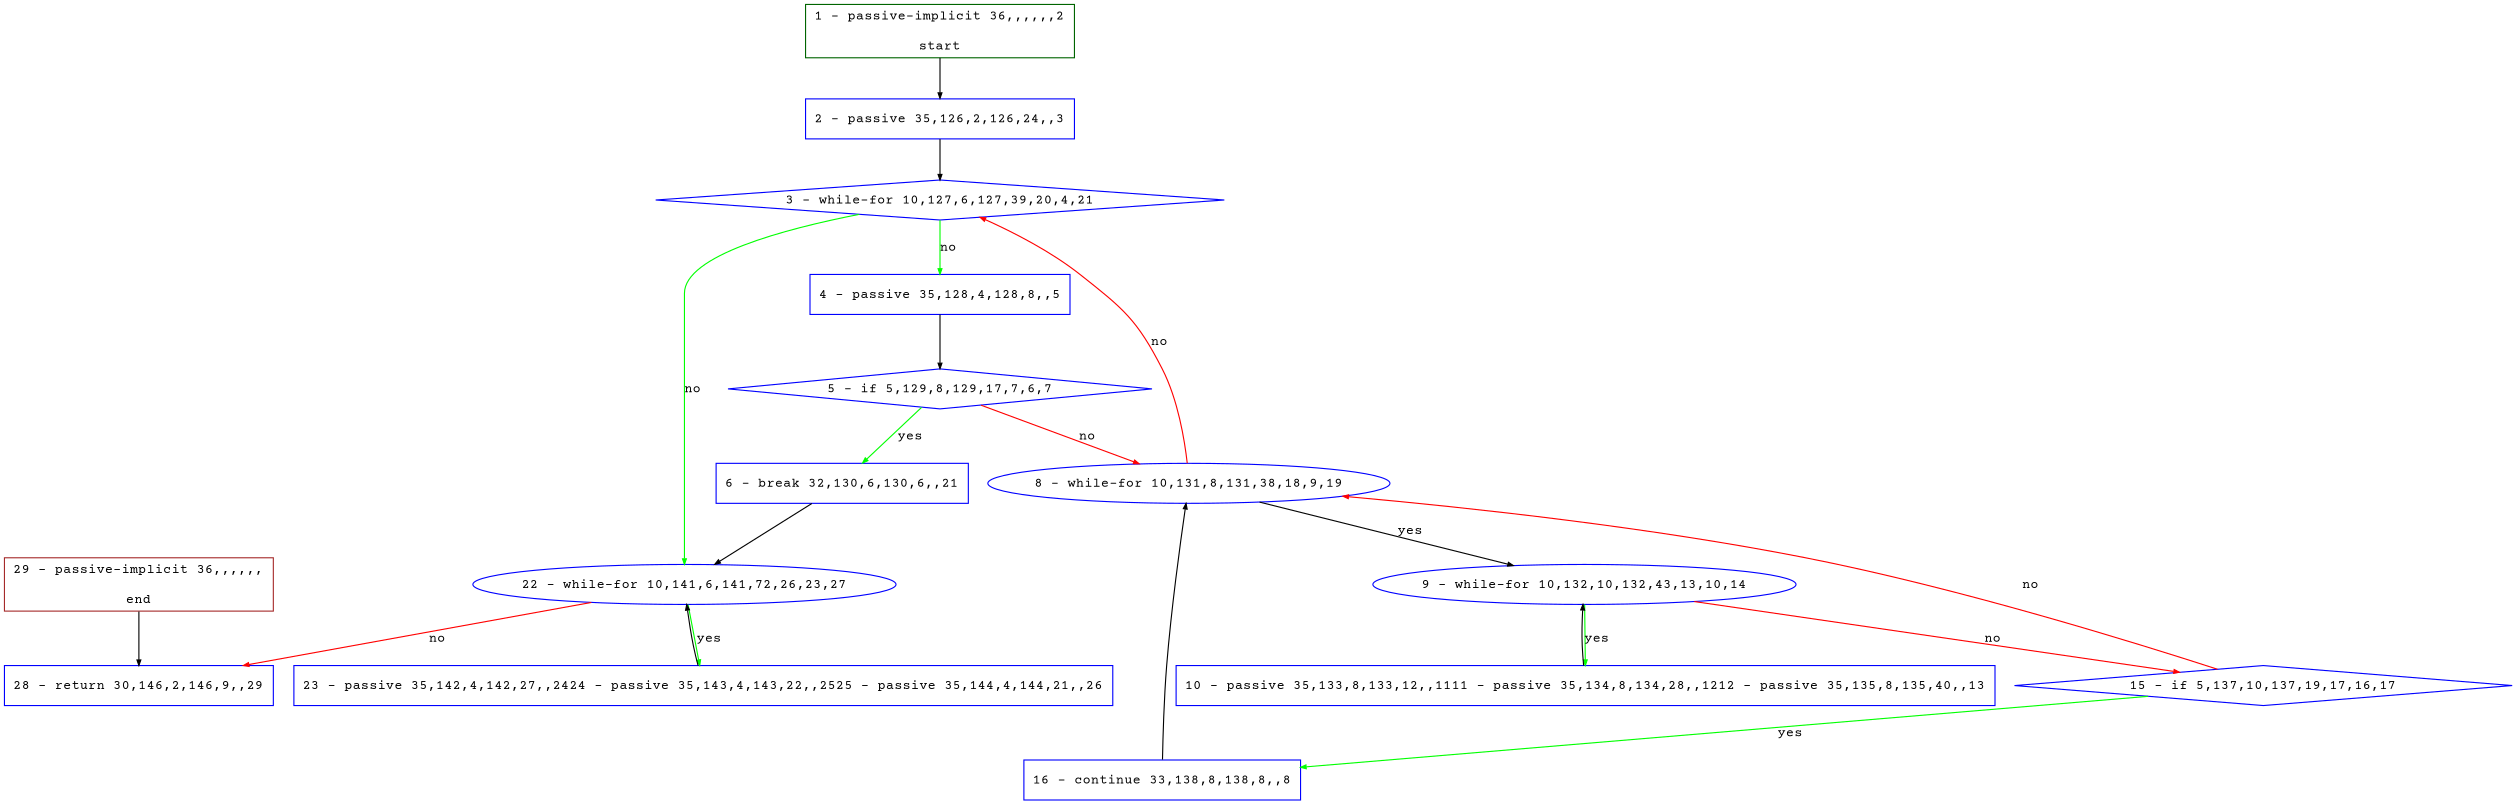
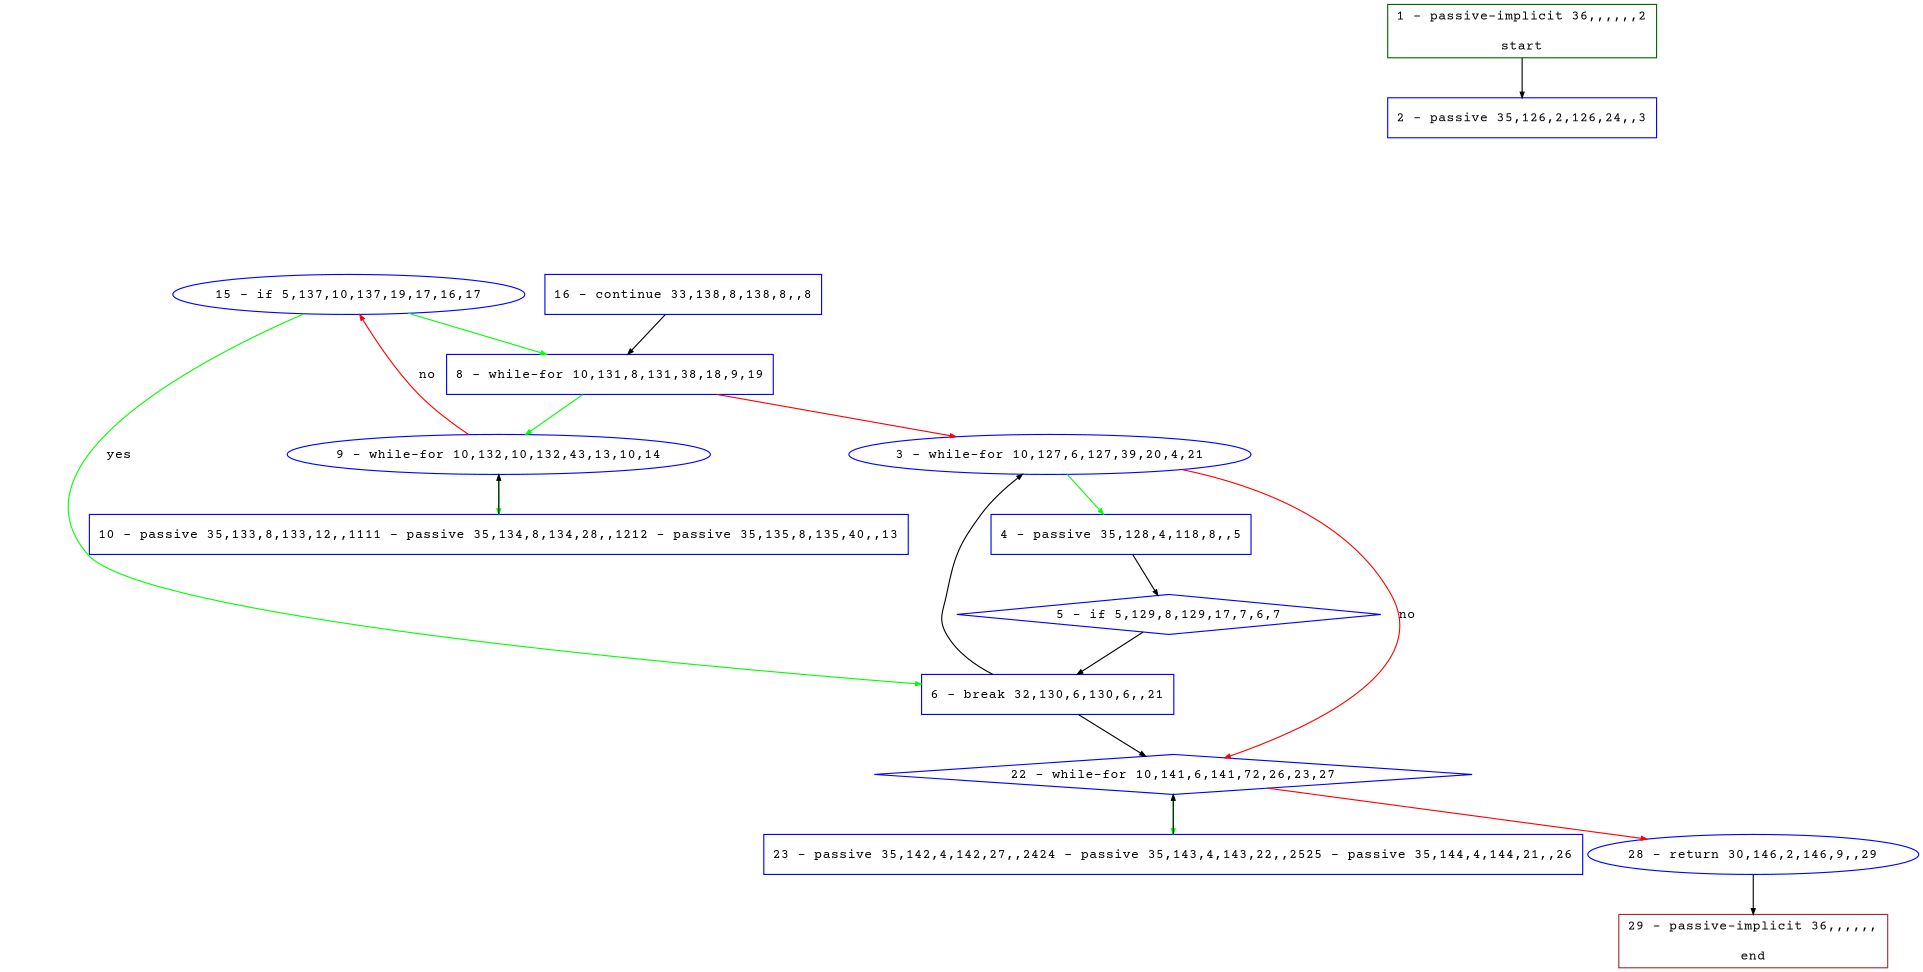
edge "2 - passive 35,126,2,126,24,,3" -> "3 - while-for 10,127,6,127,39,20,4,21": now "6 - break 32,130,6,130,6,,21" -> "3 - while-for 10,127,6,127,39,20,4,21"
node "3 - while-for 10,127,6,127,39,20,4,21": shape diamond -> ellipse
node "4 - passive 35,128,4,128,8,,5": label "4 - passive 35,128,4,128,8,,5" -> "4 - passive 35,128,4,118,8,,5"
edge "3 - while-for 10,127,6,127,39,20,4,21" -> "22 - while-for 10,141,6,141,72,26,23,27": color #00ff00 -> #ff0000
edge "5 - if 5,129,8,129,17,7,6,7" -> "6 - break 32,130,6,130,6,,21": color #00ff00 -> #000000
edge "5 - if 5,129,8,129,17,7,6,7" -> "8 - while-for 10,131,8,131,38,18,9,19": removed, label "no"
node "8 - while-for 10,131,8,131,38,18,9,19": shape ellipse -> box
edge "8 - while-for 10,131,8,131,38,18,9,19" -> "9 - while-for 10,132,10,132,43,13,10,14": color #000000 -> #00ff00
edge "15 - if 5,137,10,137,19,17,16,17" -> "8 - while-for 10,131,8,131,38,18,9,19": color #ff0000 -> #00ff00
node "22 - while-for 10,141,6,141,72,26,23,27": shape ellipse -> diamond
edge "29 - passive-implicit 36,,,,,, end" -> "28 - return 30,146,2,146,9,,29": reversed
node "28 - return 30,146,2,146,9,,29": shape box -> ellipse
node "15 - if 5,137,10,137,19,17,16,17": shape diamond -> ellipse
edge "15 - if 5,137,10,137,19,17,16,17" -> "16 - continue 33,138,8,138,8,,8": now "15 - if 5,137,10,137,19,17,16,17" -> "6 - break 32,130,6,130,6,,21"
